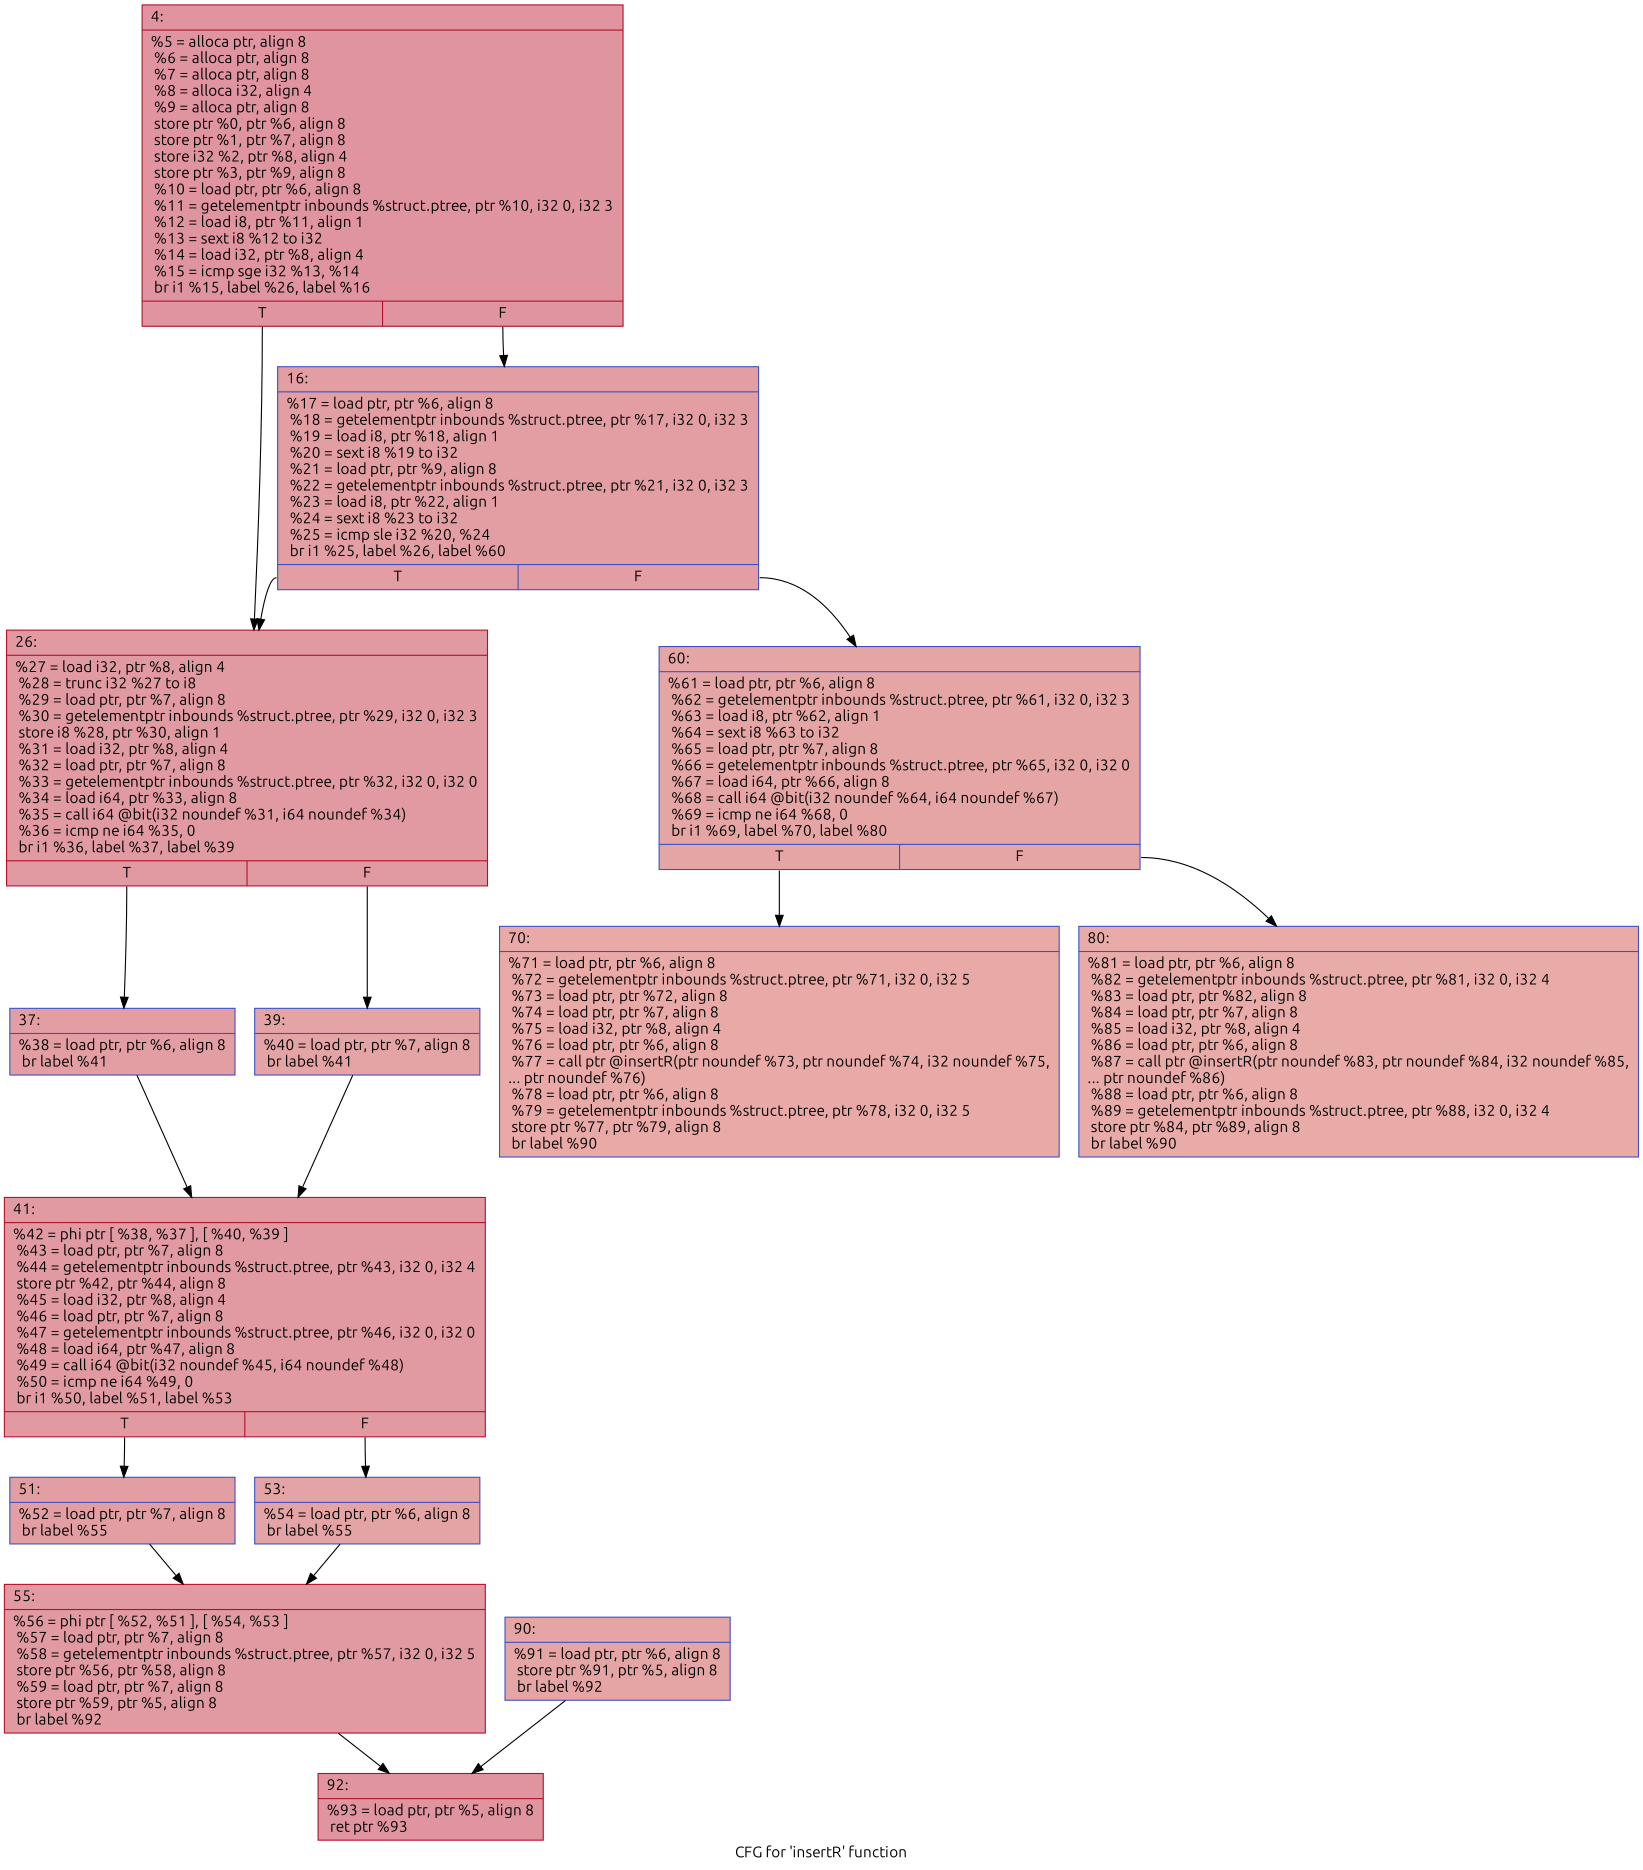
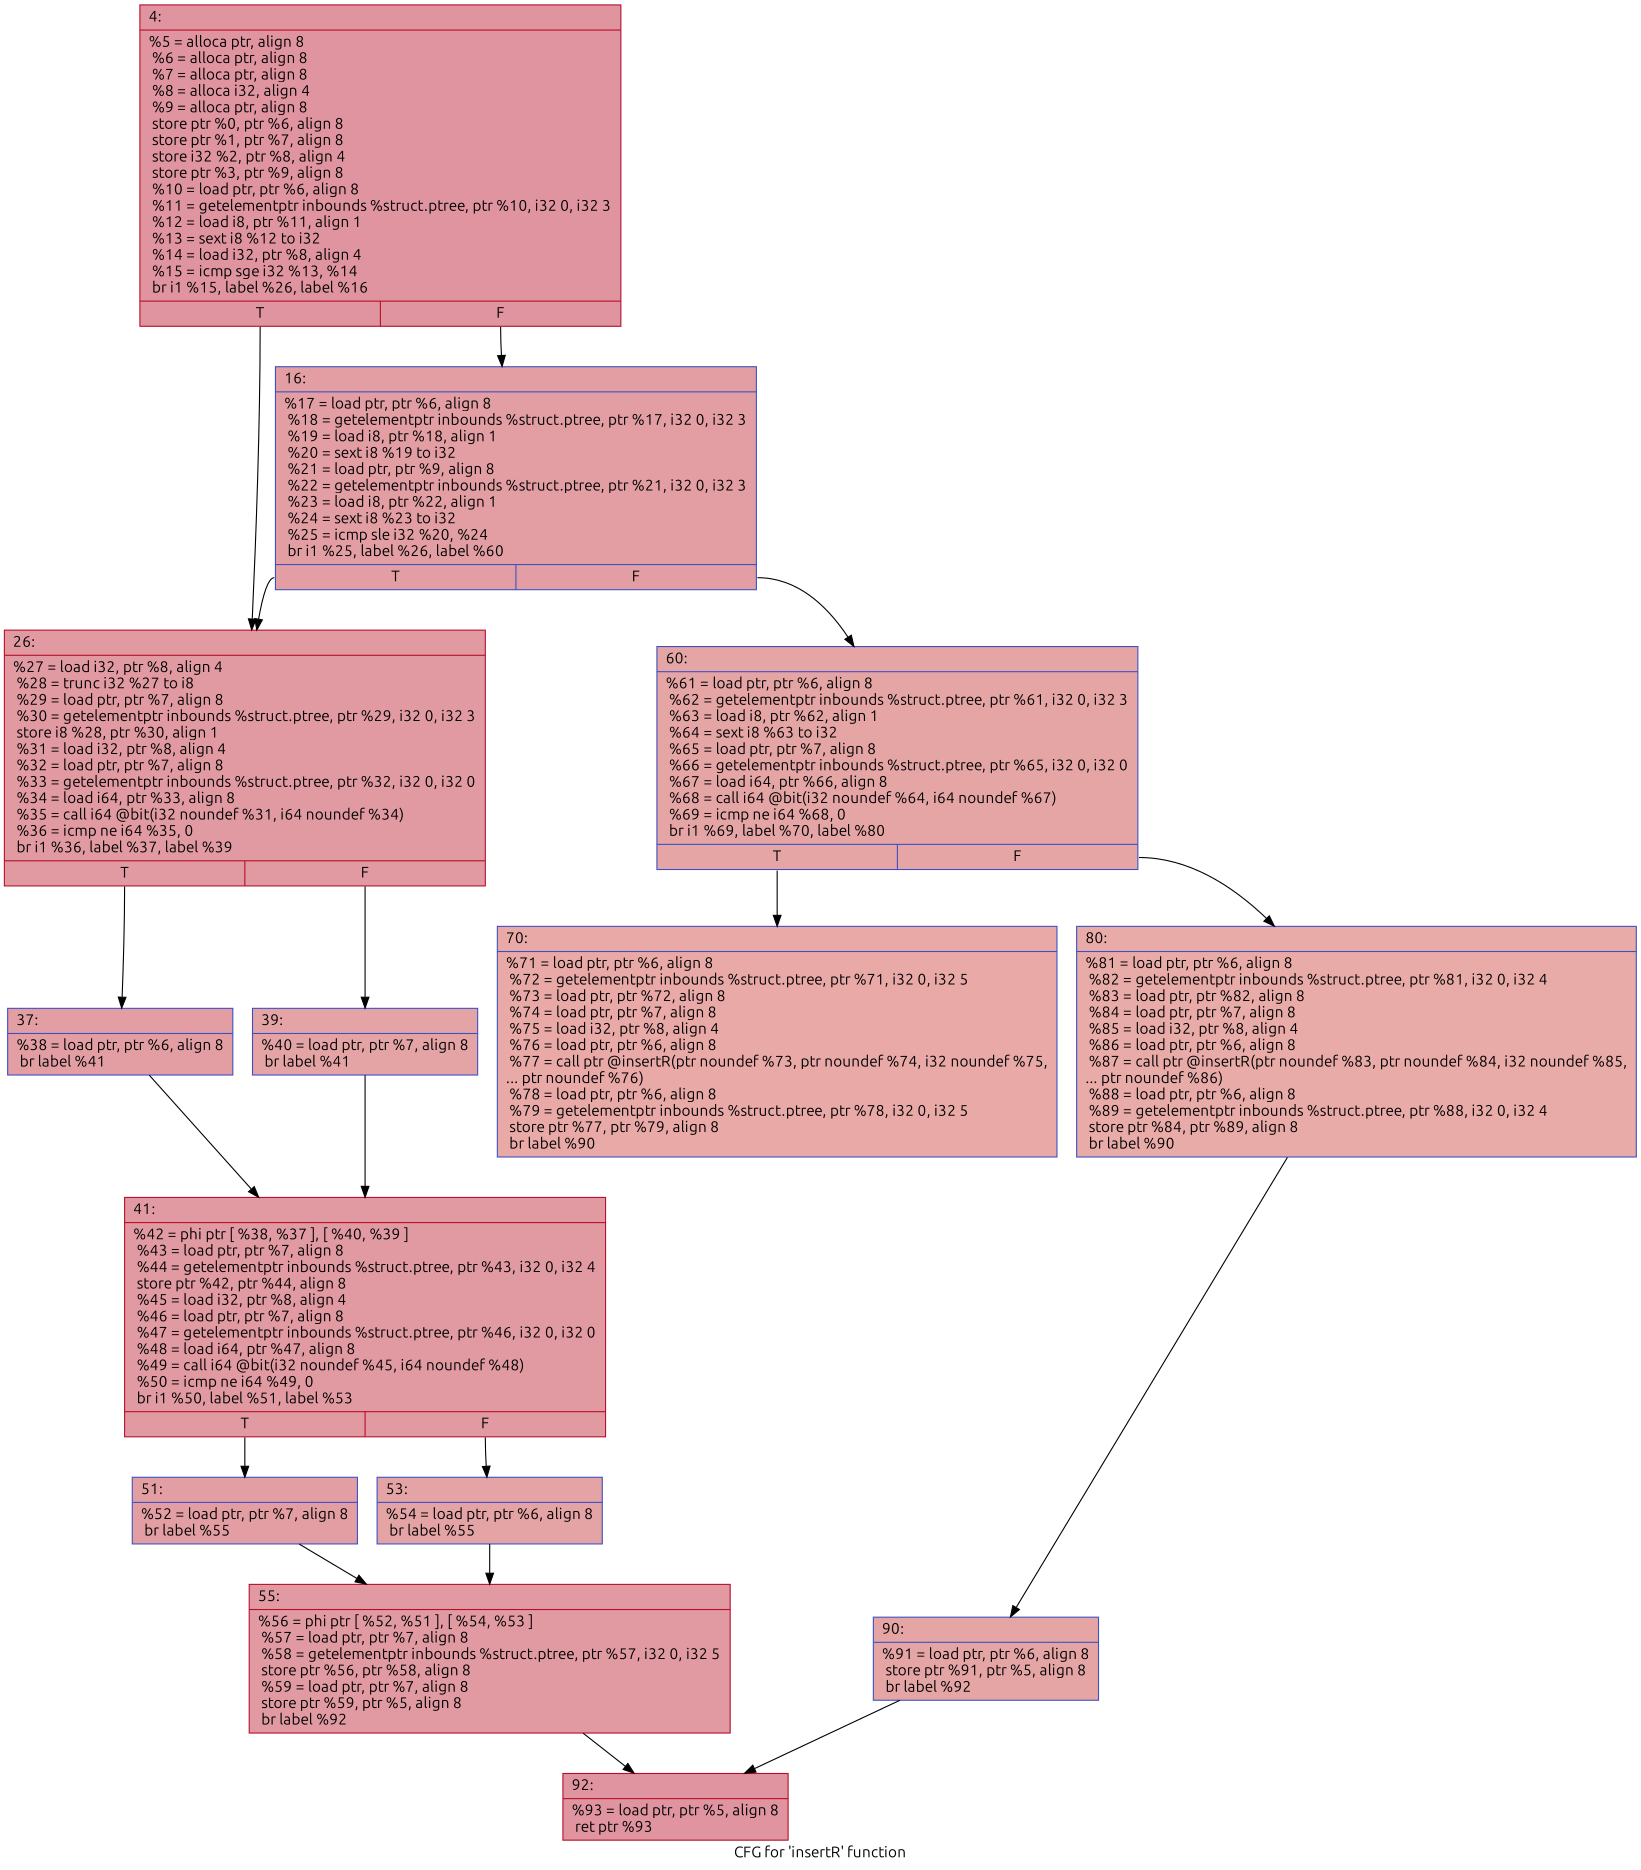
edge "80:" -> "90:": added
